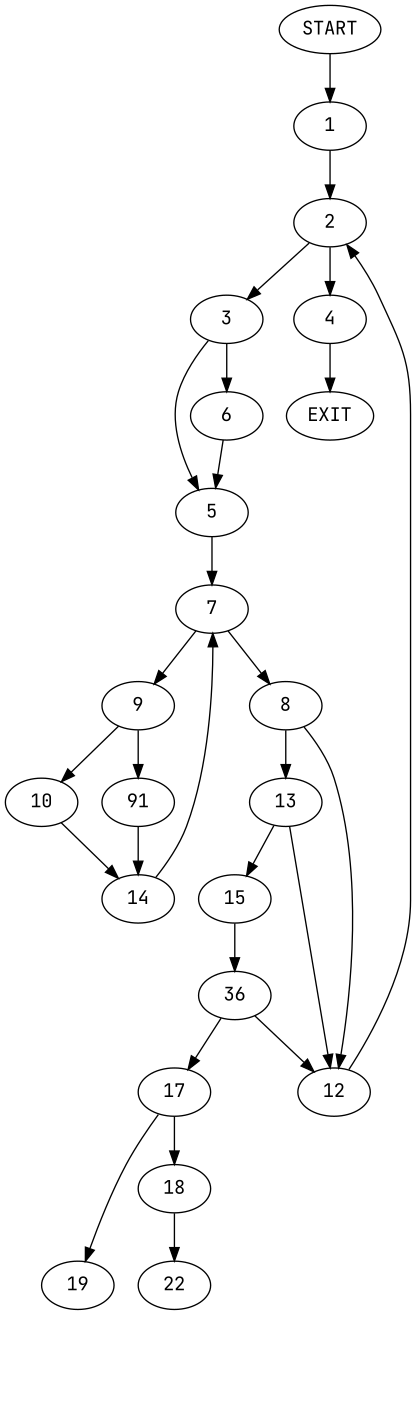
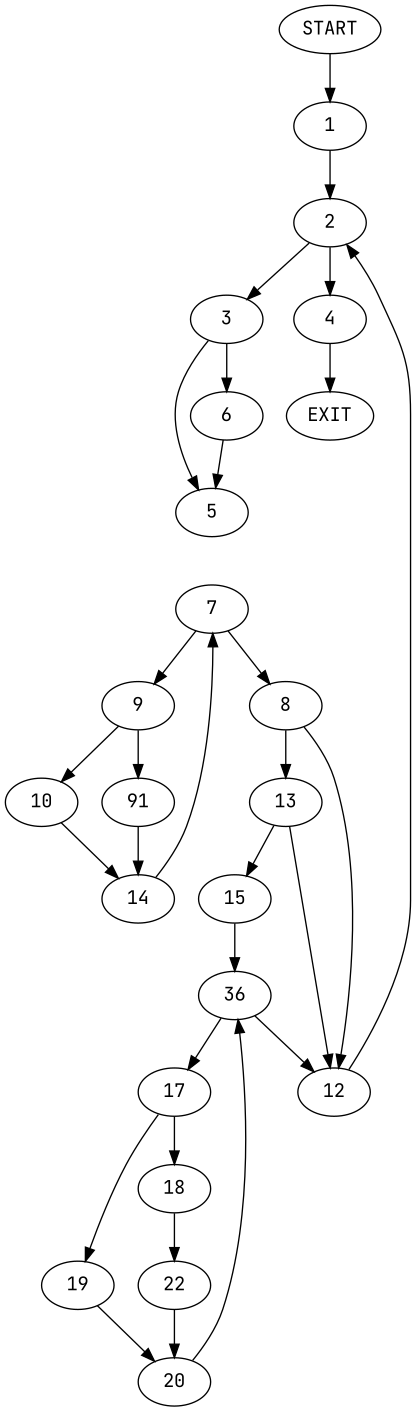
edge "5" -> "7": removed
node "20": added
